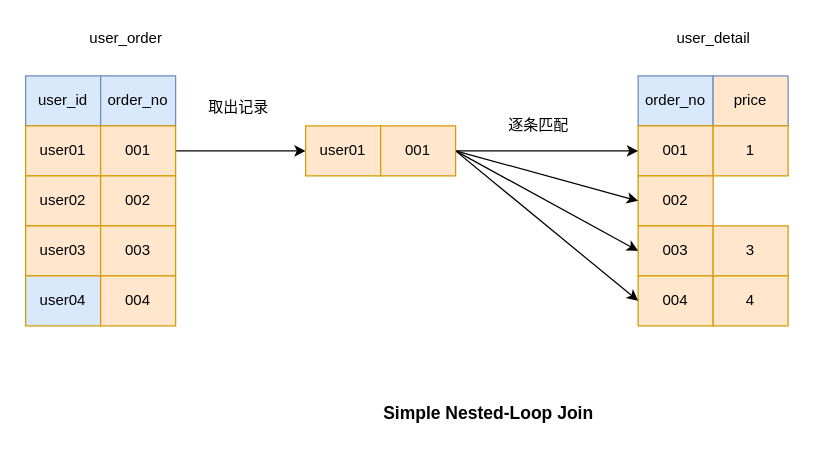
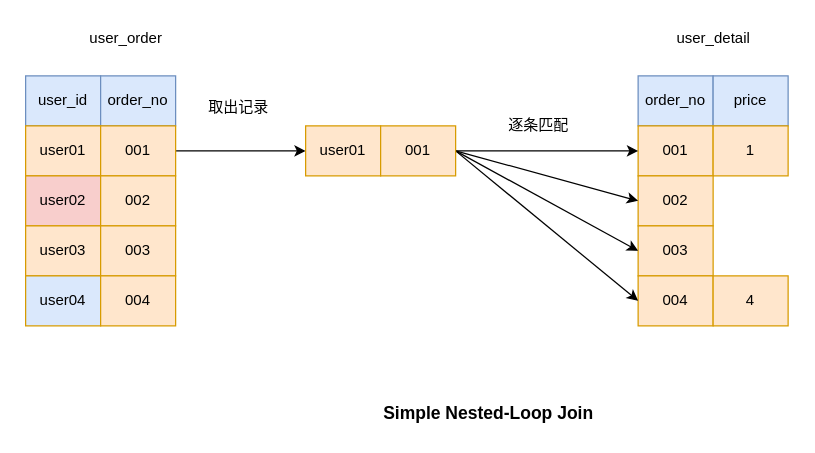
node "price": fillcolor #ffe6cc -> #dae8fc
node "user02": fillcolor #ffe6cc -> #f8cecc
node "3": removed
